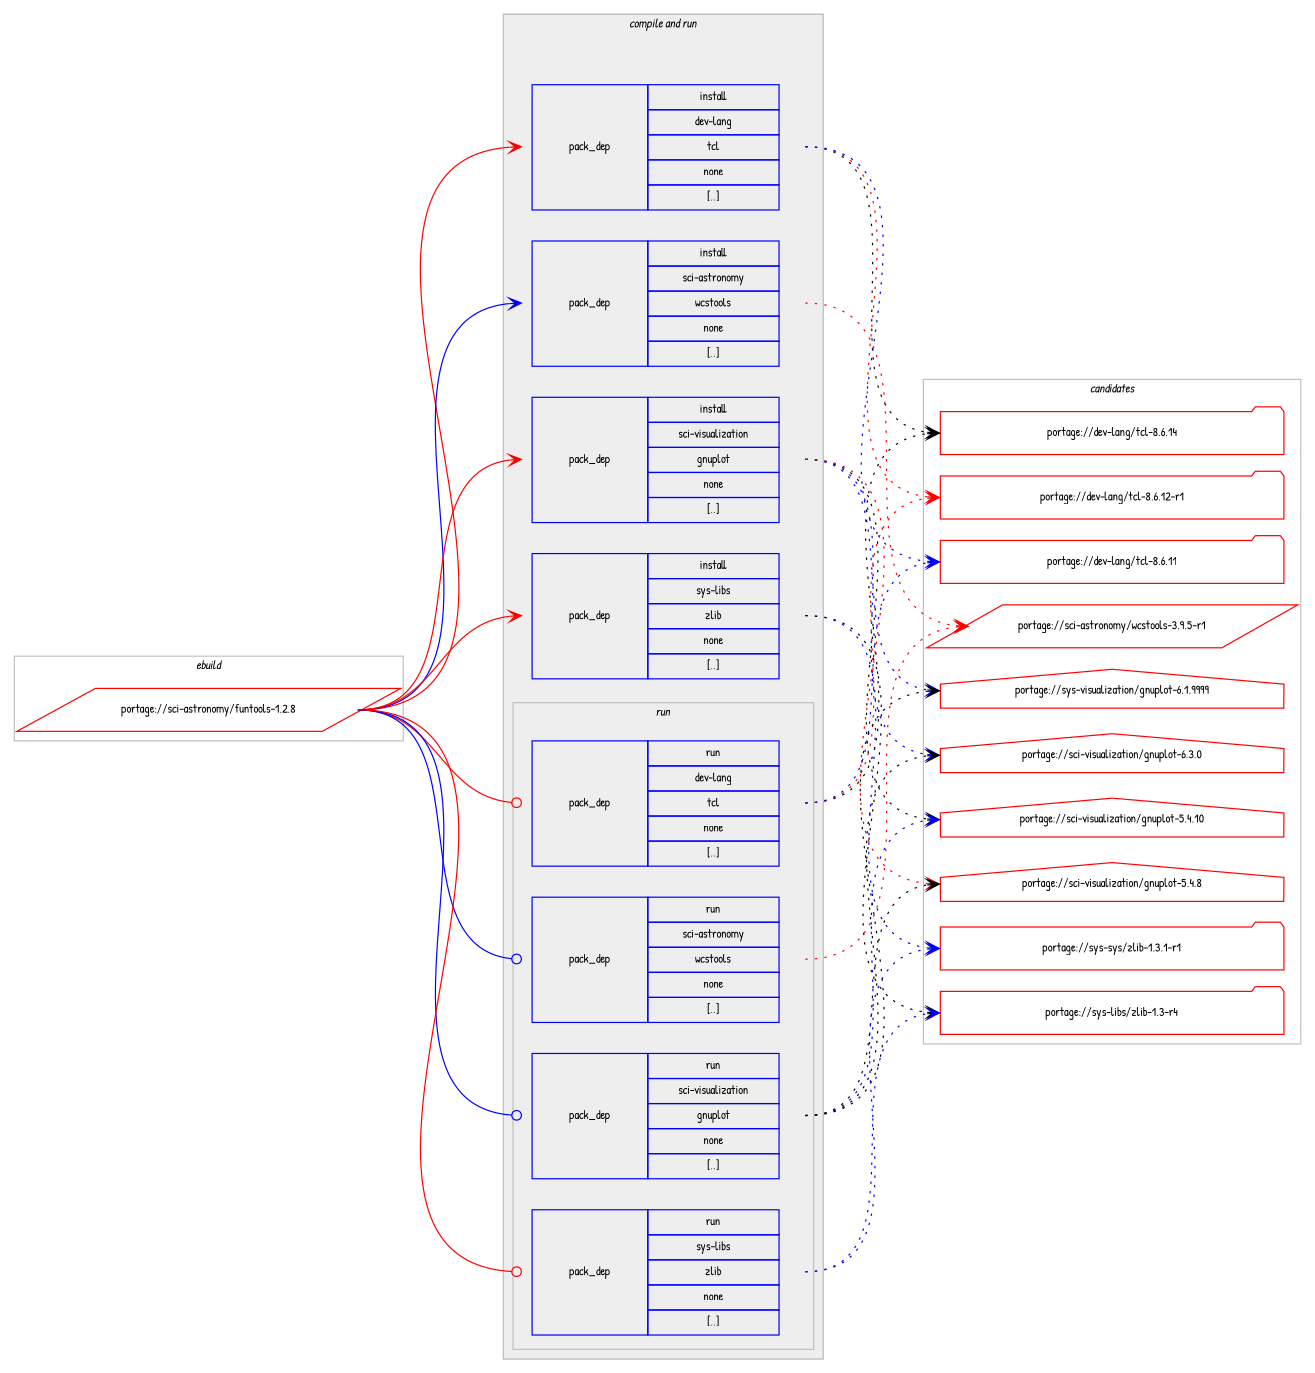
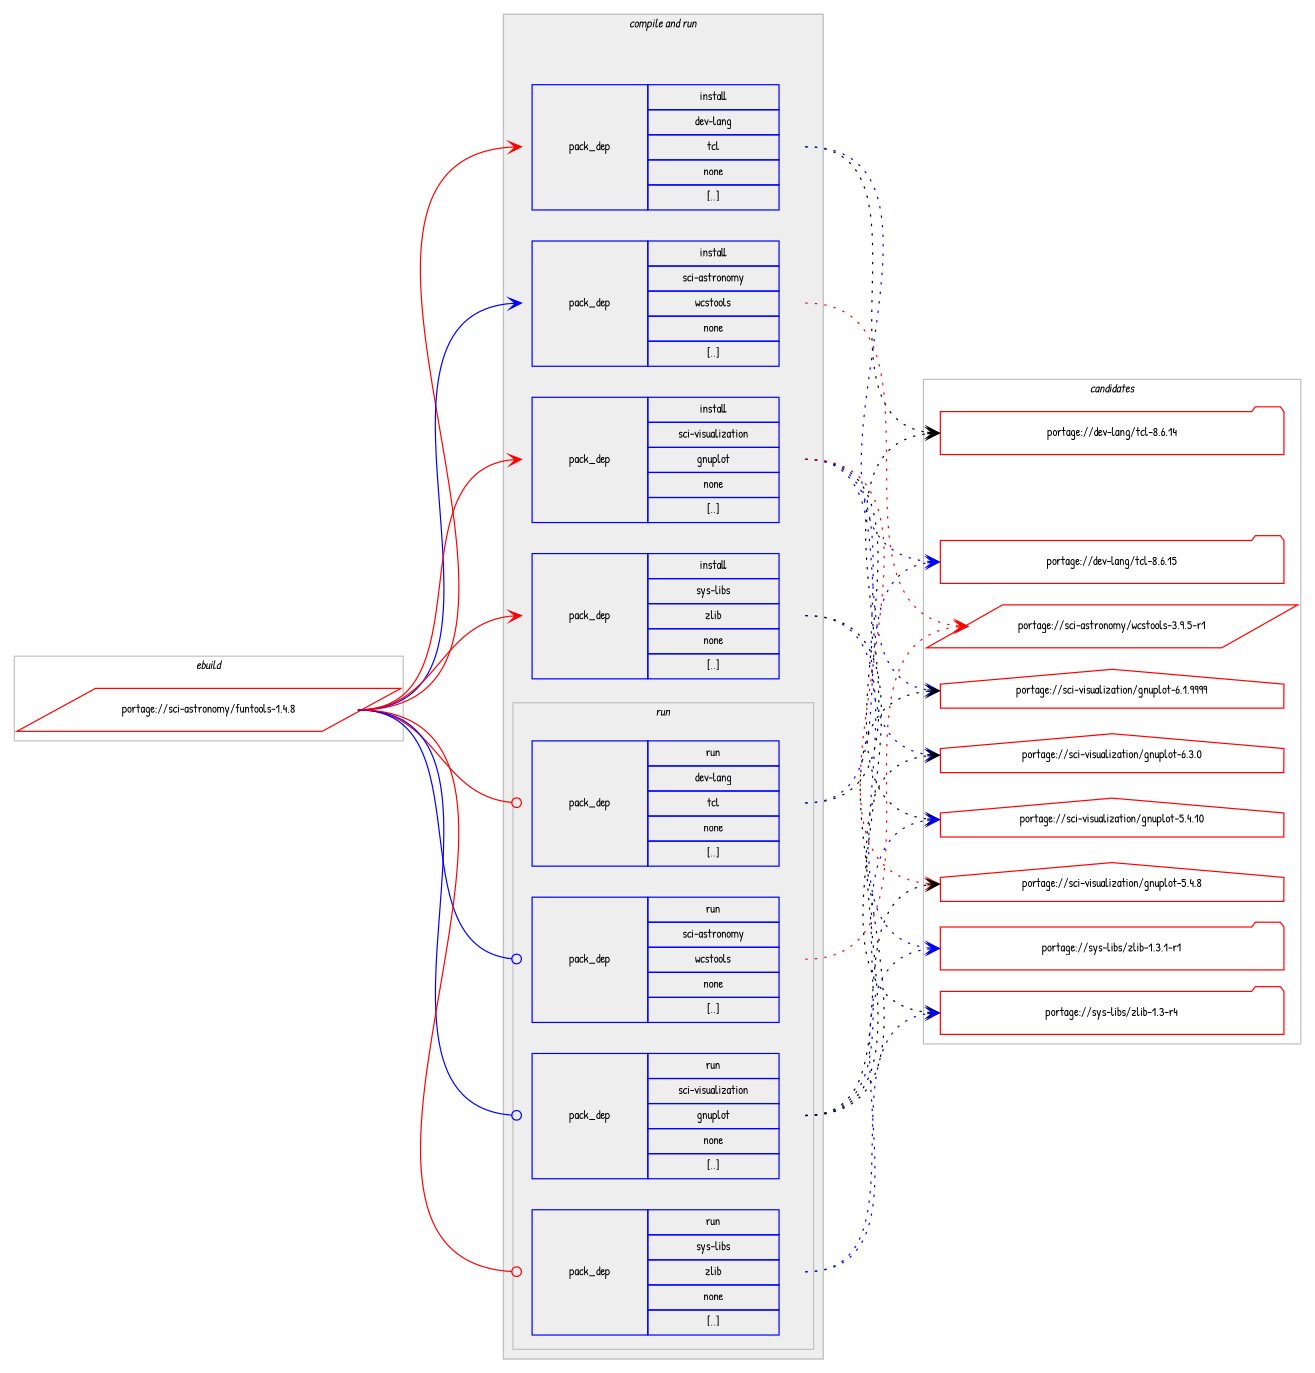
node "portage://dev-lang/tcl-8.6.12-r1": removed
node "portage://dev-lang/tcl-8.6.11": label "portage://dev-lang/tcl-8.6.11" -> "portage://dev-lang/tcl-8.6.15"
node "portage://sys-visualization/gnuplot-6.1.9999": label "portage://sys-visualization/gnuplot-6.1.9999" -> "portage://sci-visualization/gnuplot-6.1.9999"
node "portage://sci-astronomy/funtools-1.2.8": label "portage://sci-astronomy/funtools-1.2.8" -> "portage://sci-astronomy/funtools-1.4.8"
node "portage://sys-sys/zlib-1.3.1-r1": label "portage://sys-sys/zlib-1.3.1-r1" -> "portage://sys-libs/zlib-1.3.1-r1"
